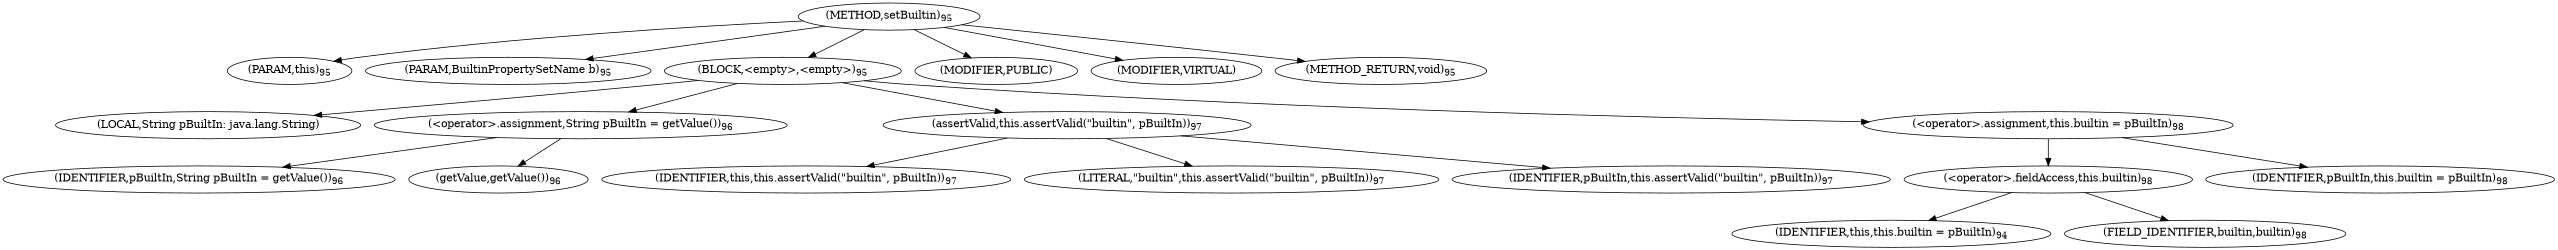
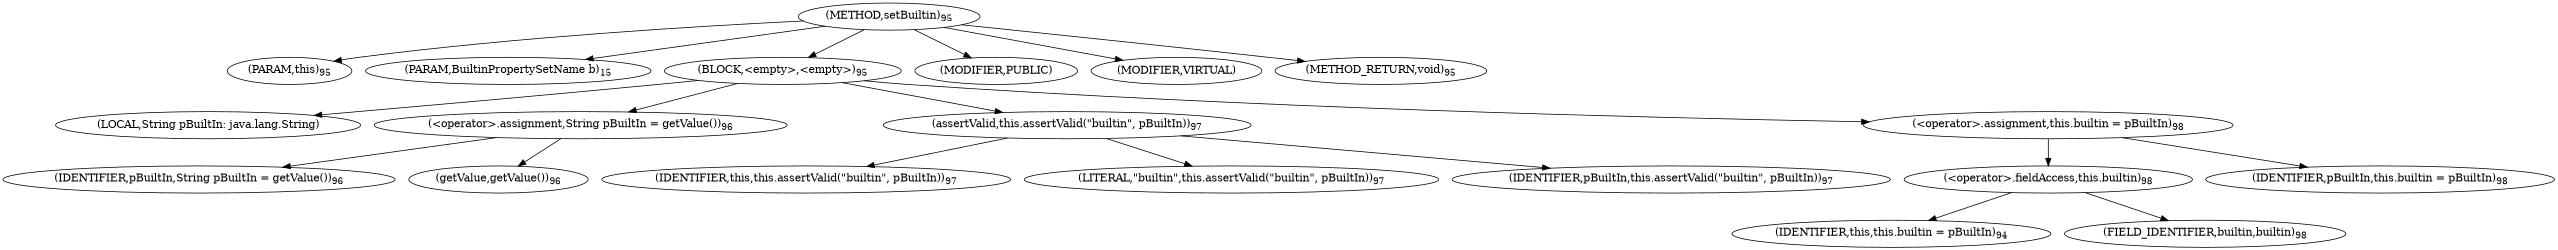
node "(PARAM,BuiltinPropertySetName b)": text "95" -> "15"
